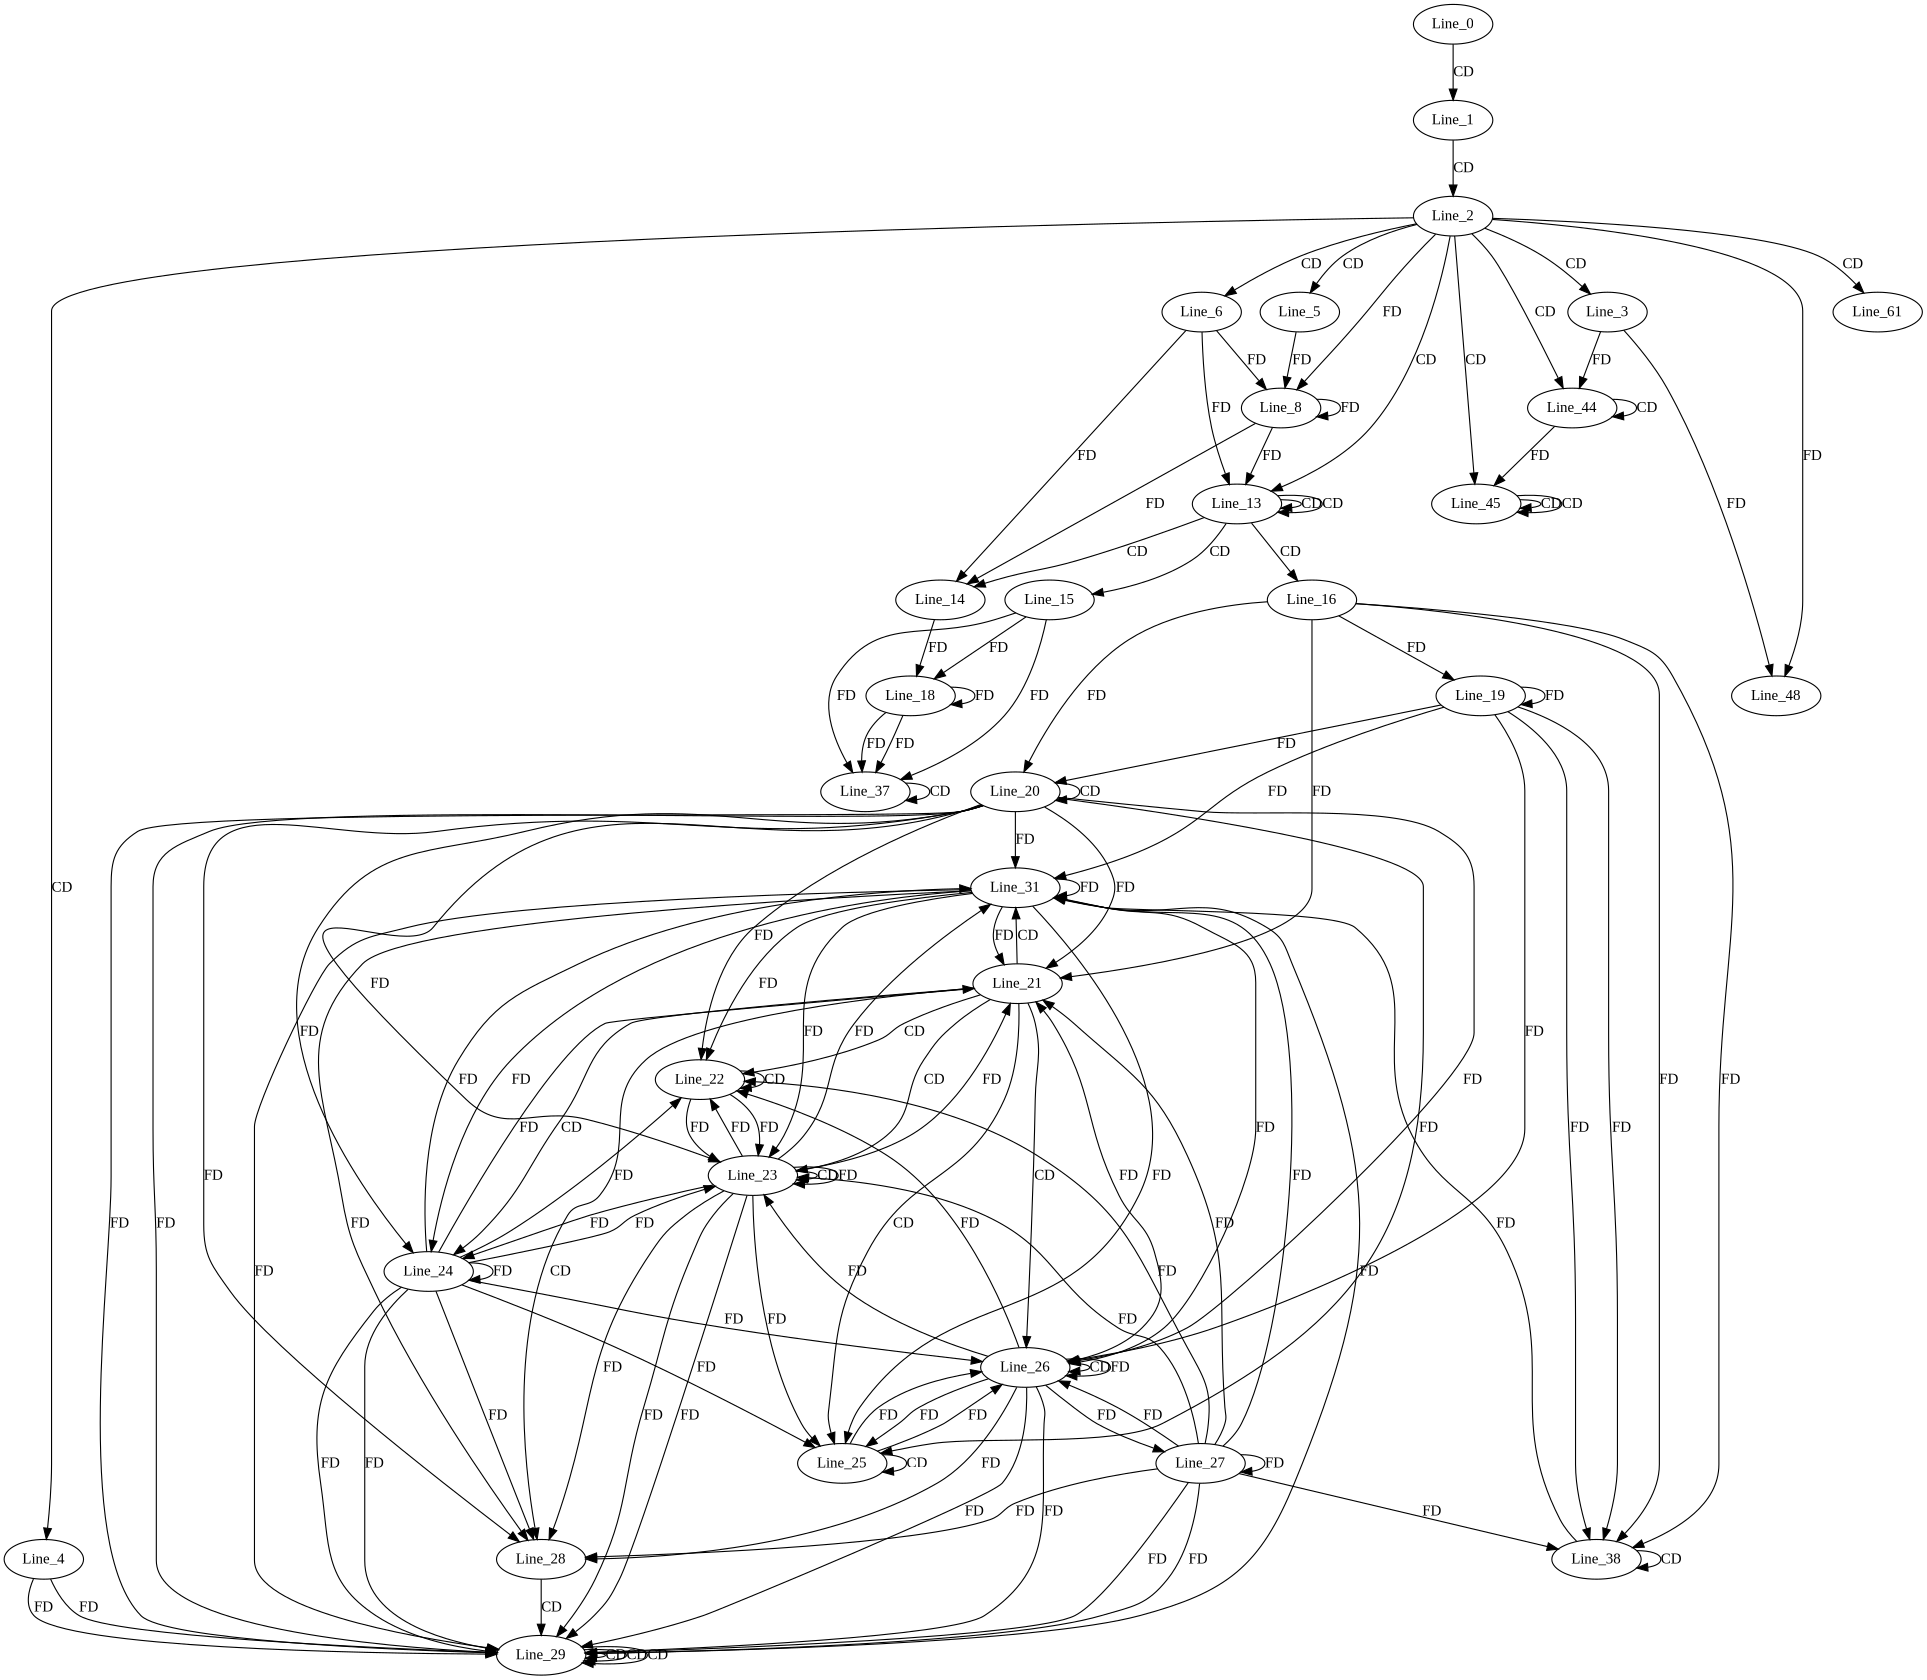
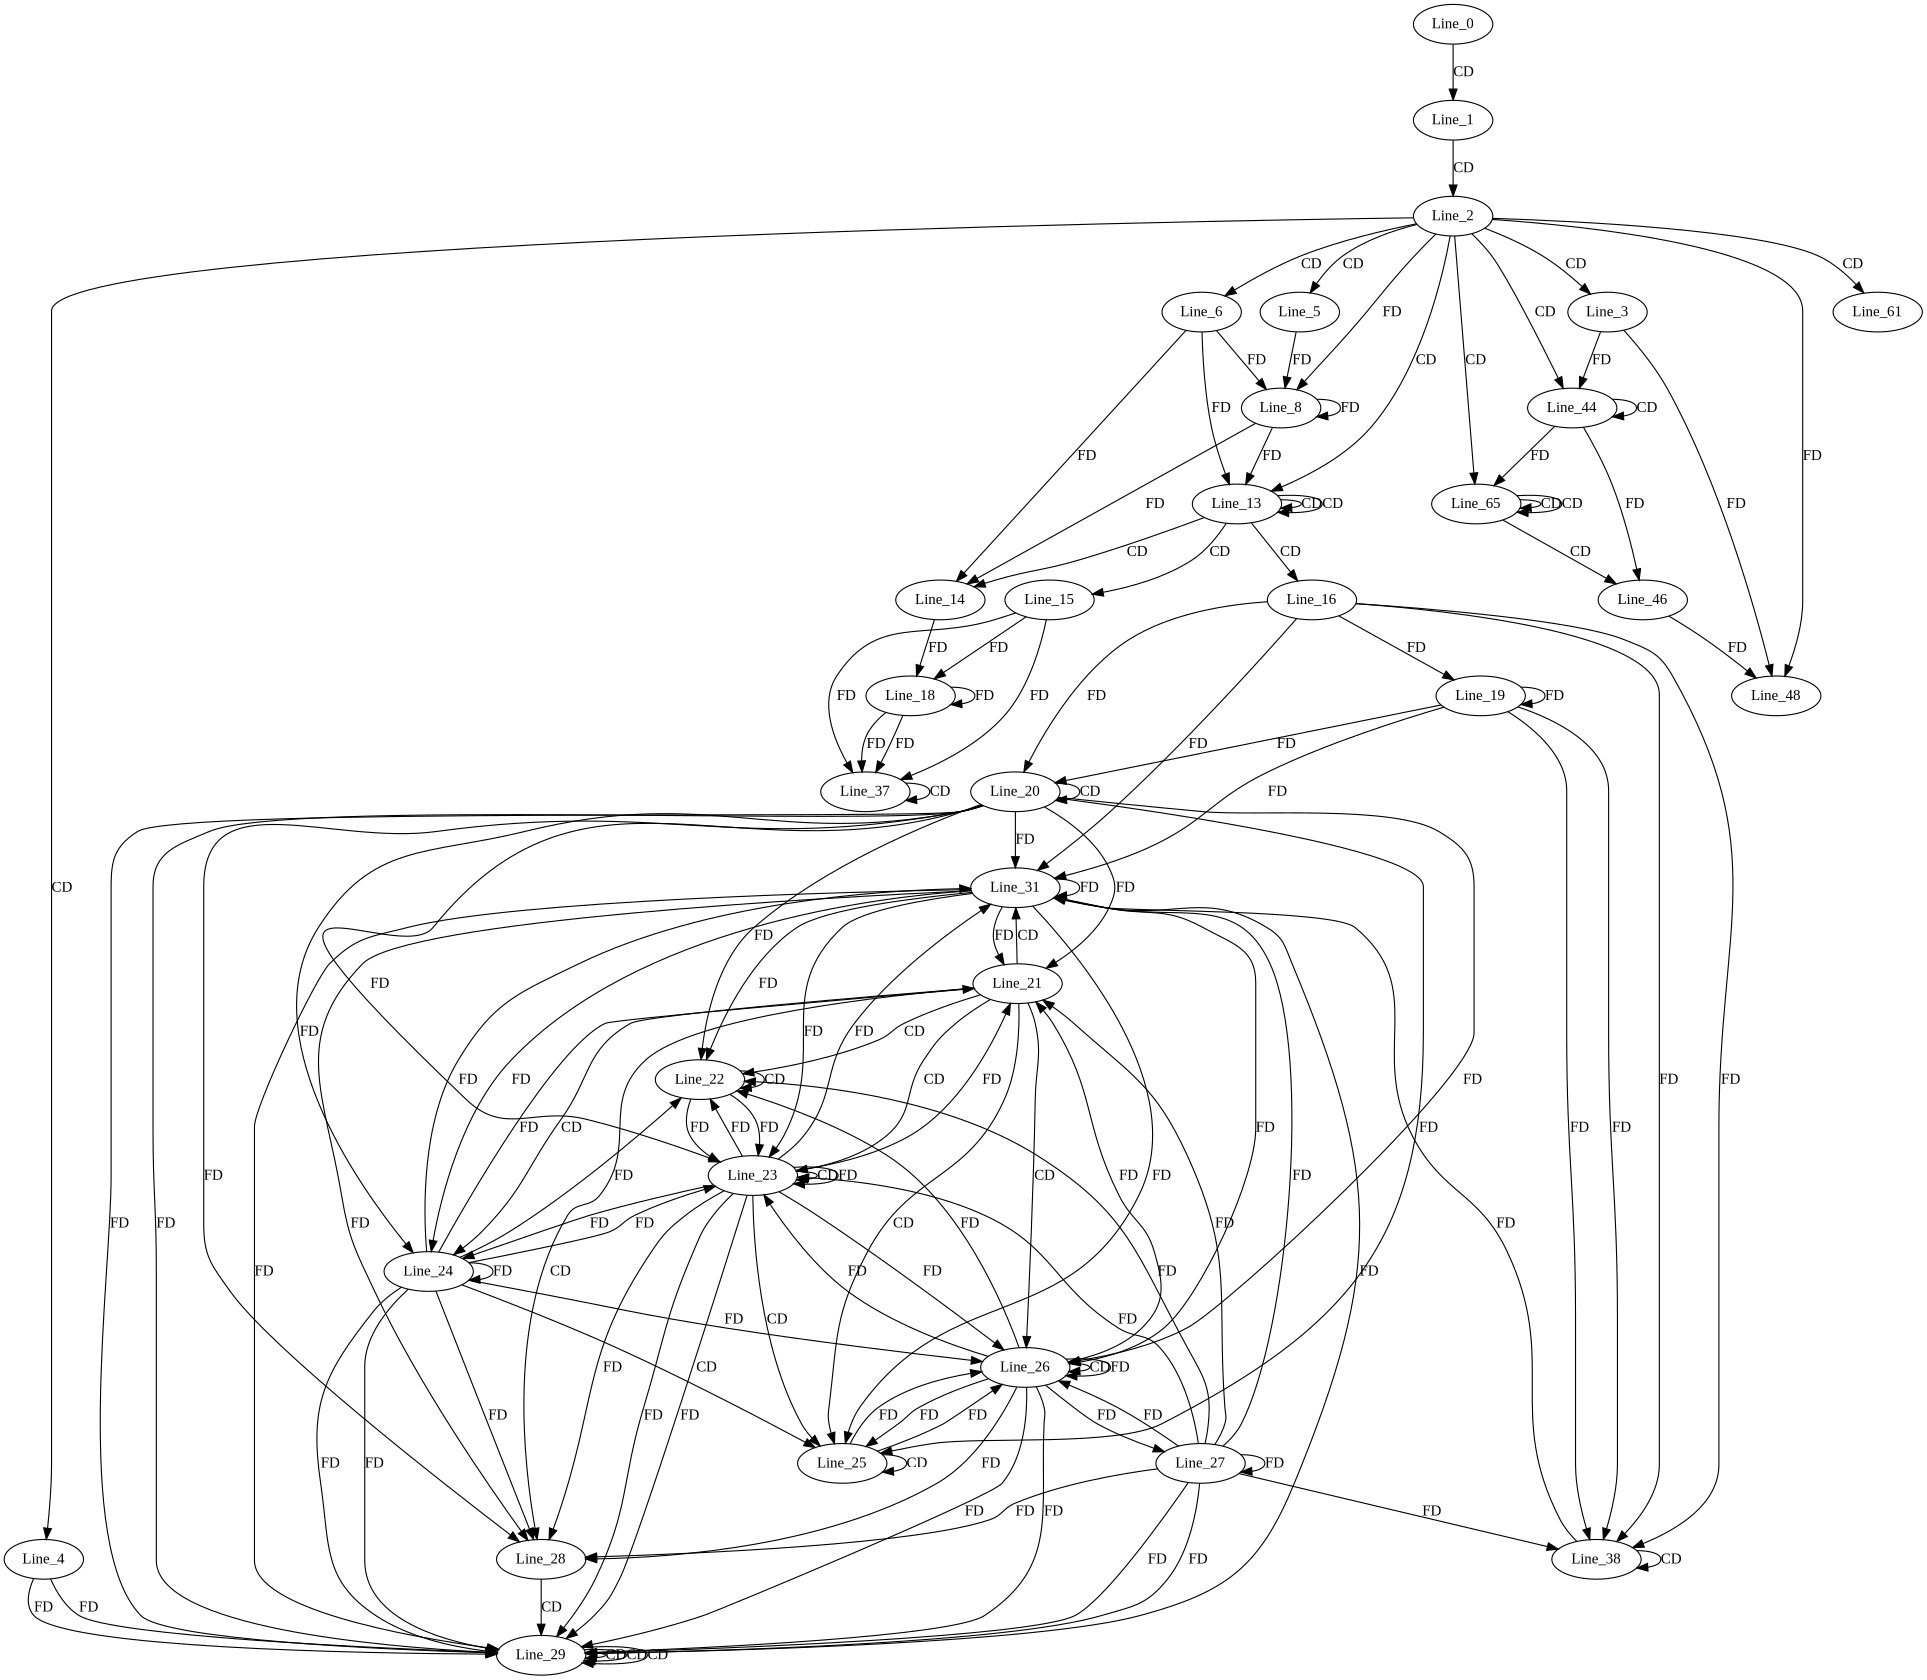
node "Line_45": label "Line_45" -> "Line_65"
node "Line_46": added
edge "Line_16" -> "Line_21": now "Line_16" -> "Line_31"
edge "Line_19" -> "Line_26": now "Line_23" -> "Line_26"
edge "Line_23" -> "Line_25": label "FD" -> "CD"
edge "Line_24" -> "Line_25": label "FD" -> "CD"
